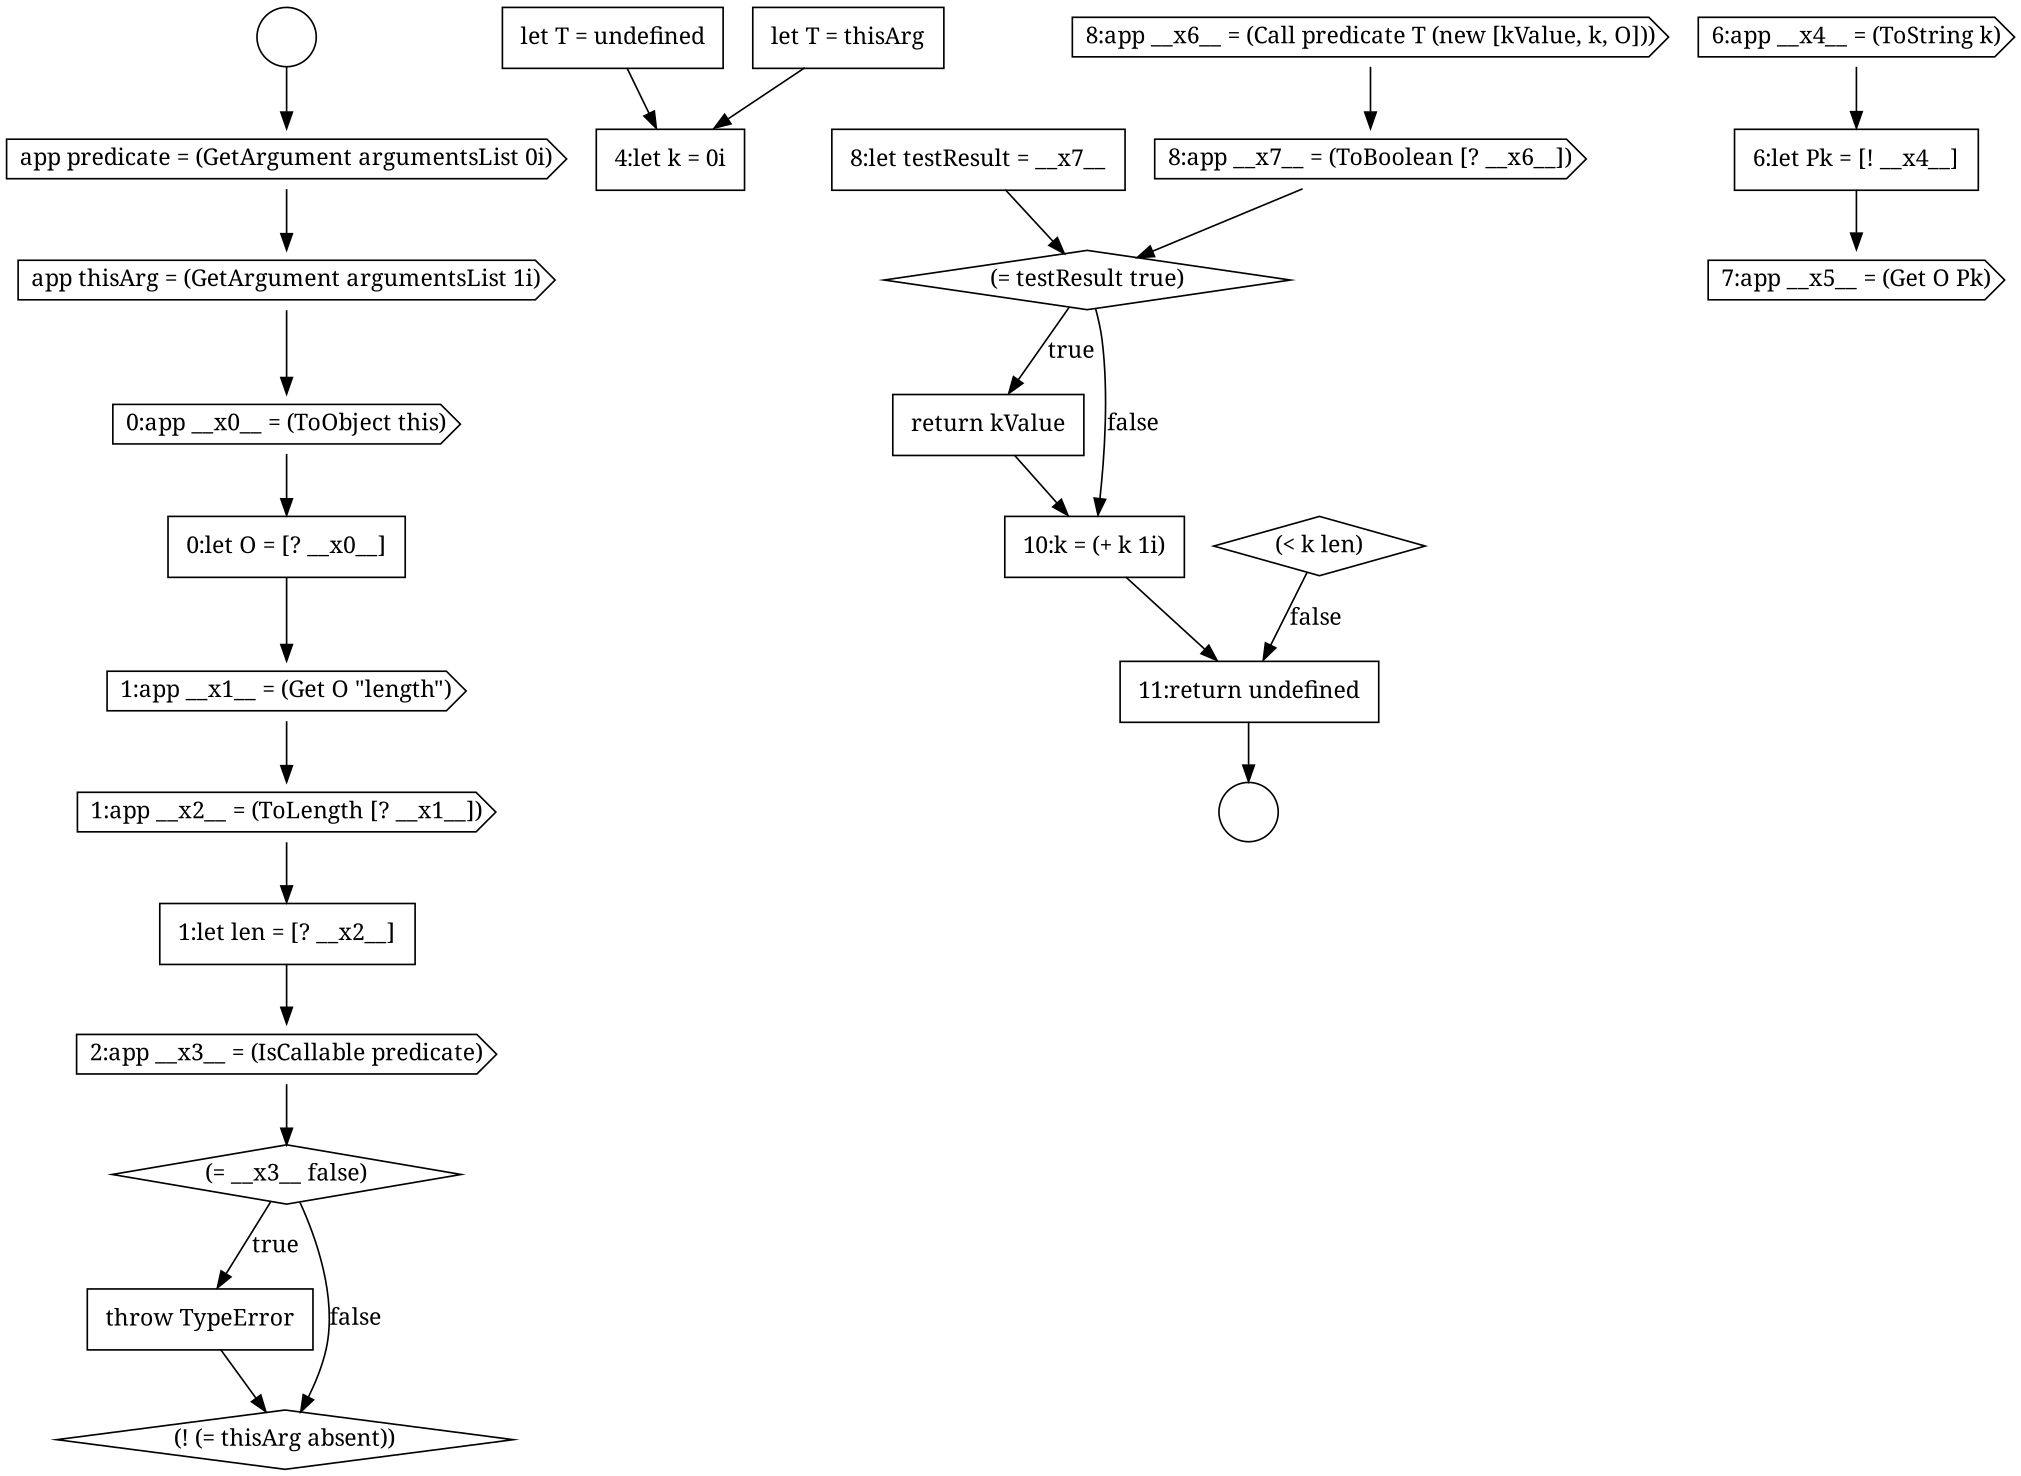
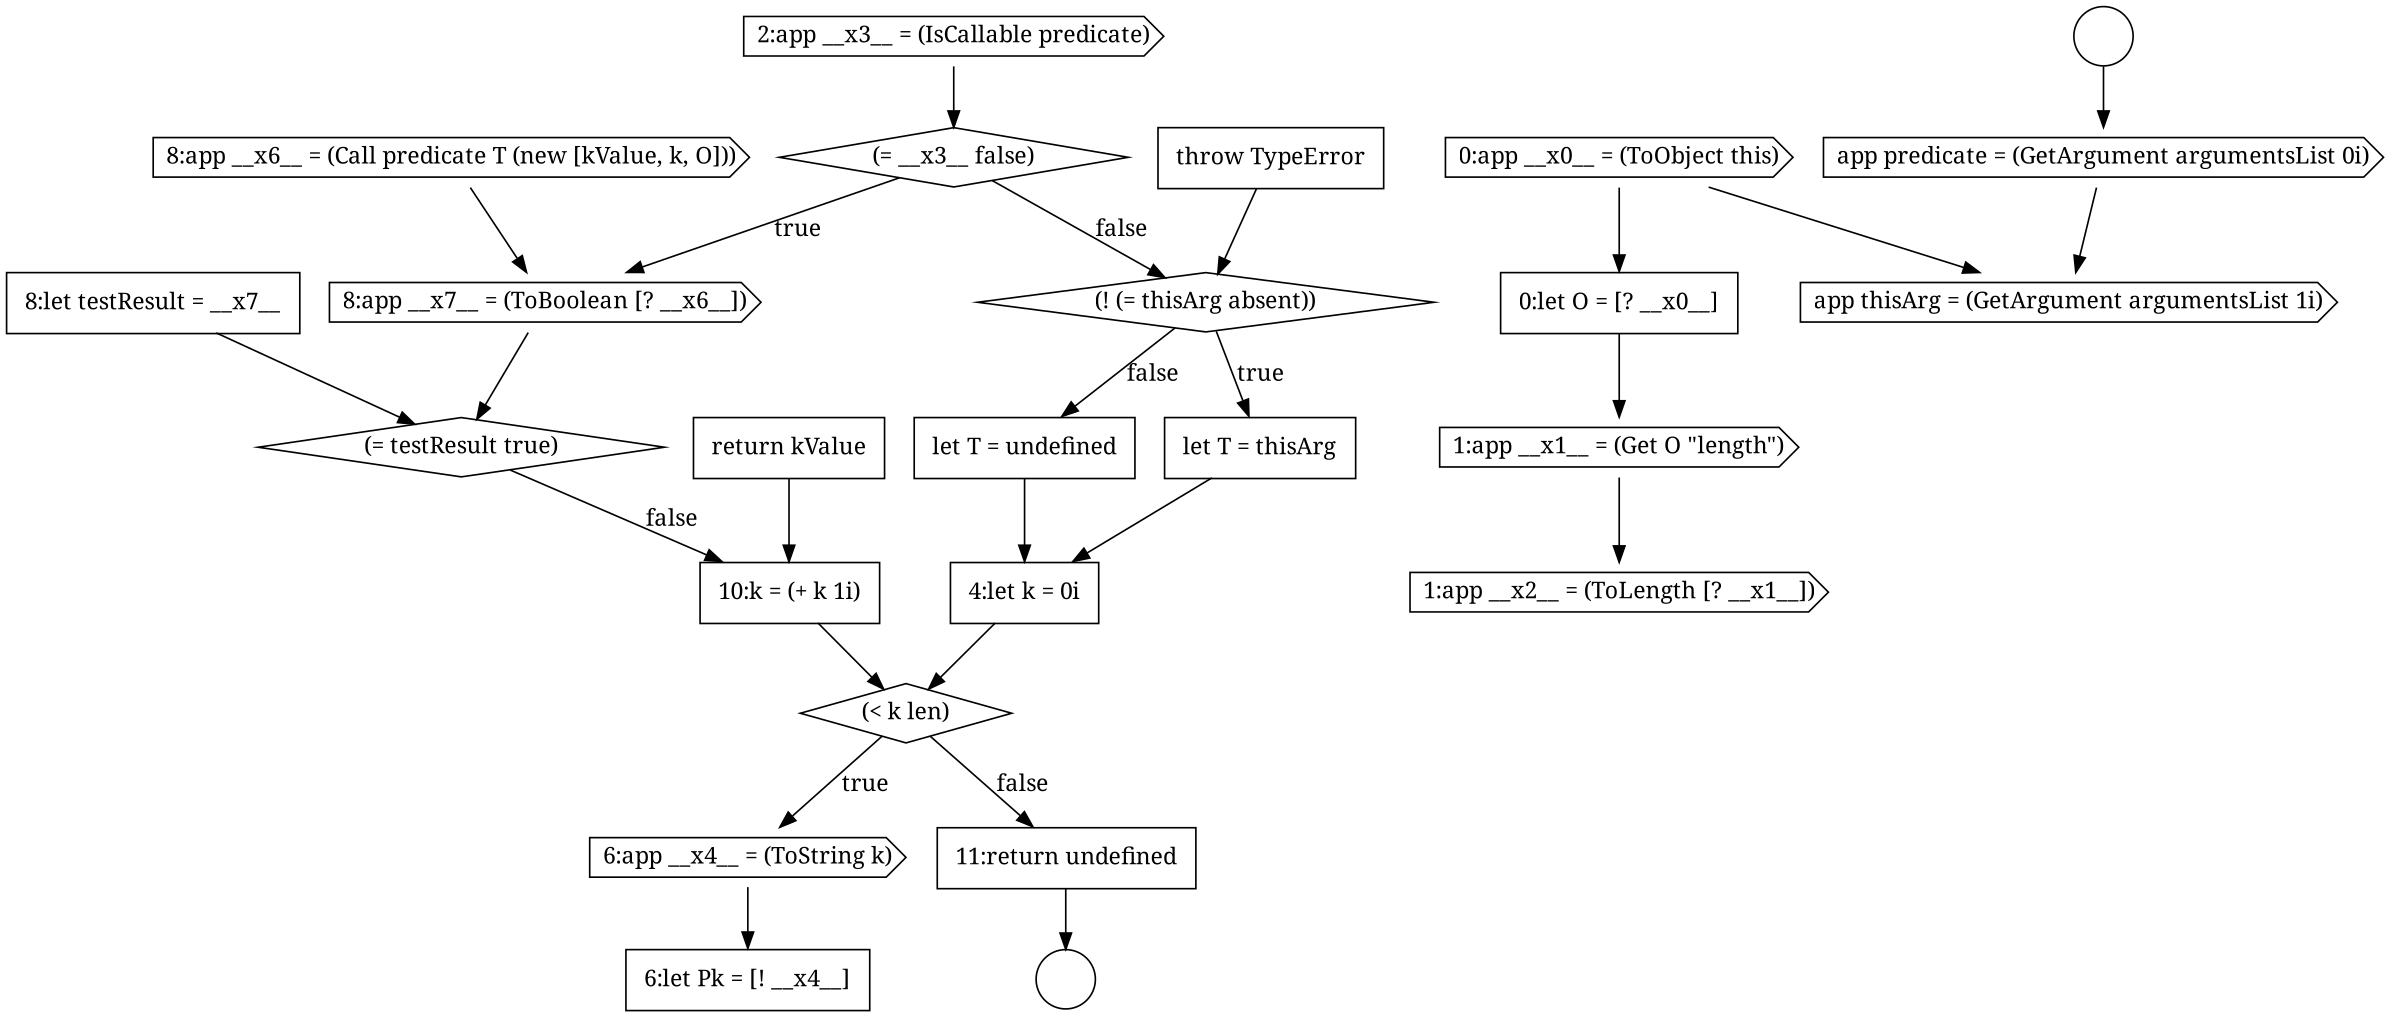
node "7:app __x5__ = (Get O Pk)": removed
edge "app thisArg = (GetArgument argumentsList 1i)" -> "0:app __x0__ = (ToObject this)": reversed
edge "(= testResult true)" -> "return kValue": removed, label "true"
edge "(! (= thisArg absent))" -> "let T = thisArg": added, label "true"
edge "(! (= thisArg absent))" -> "let T = undefined": added, label "false"
edge "10:k = (+ k 1i)" -> "11:return undefined": now "10:k = (+ k 1i)" -> "(< k len)"
edge "4:let k = 0i" -> "(< k len)": added
edge "(< k len)" -> "6:app __x4__ = (ToString k)": added, label "true"
node "1:let len = [? __x2__]": removed
edge "(= __x3__ false)" -> "throw TypeError": now "(= __x3__ false)" -> "8:app __x7__ = (ToBoolean [? __x6__])"
